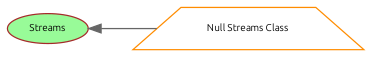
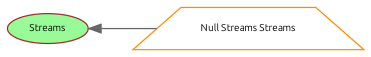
node "Null Streams Class": label "Null Streams Class" -> "Null Streams Streams"
